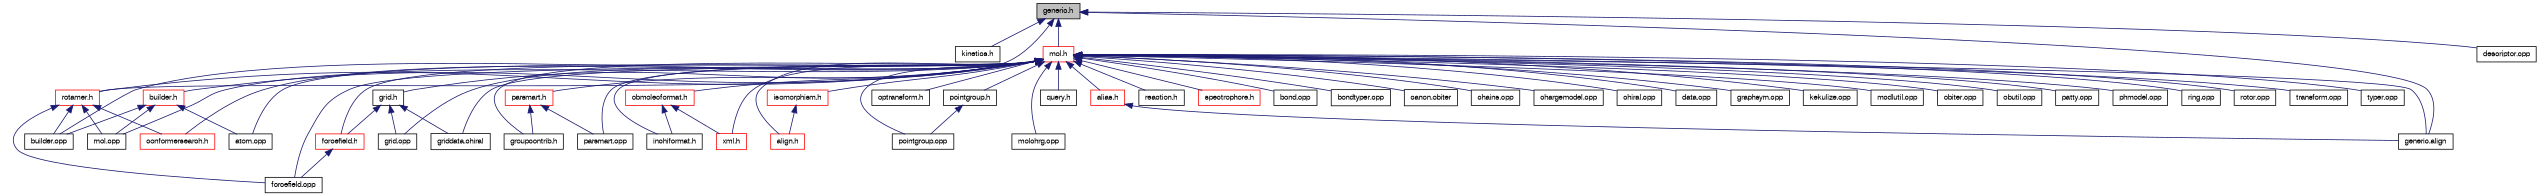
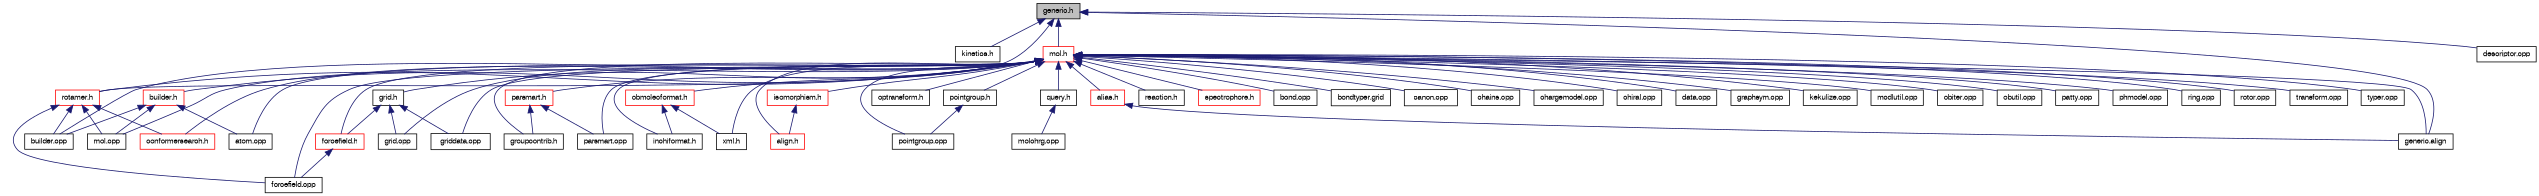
node "bondtyper.cpp": label "bondtyper.cpp" -> "bondtyper.grid"
node "canon.obiter": label "canon.obiter" -> "canon.cpp"
edge "molchrg.cpp" -> "mol.h": now "molchrg.cpp" -> "query.h"
node "griddata.chiral": label "griddata.chiral" -> "griddata.cpp"
node "xml.h": color red -> black
